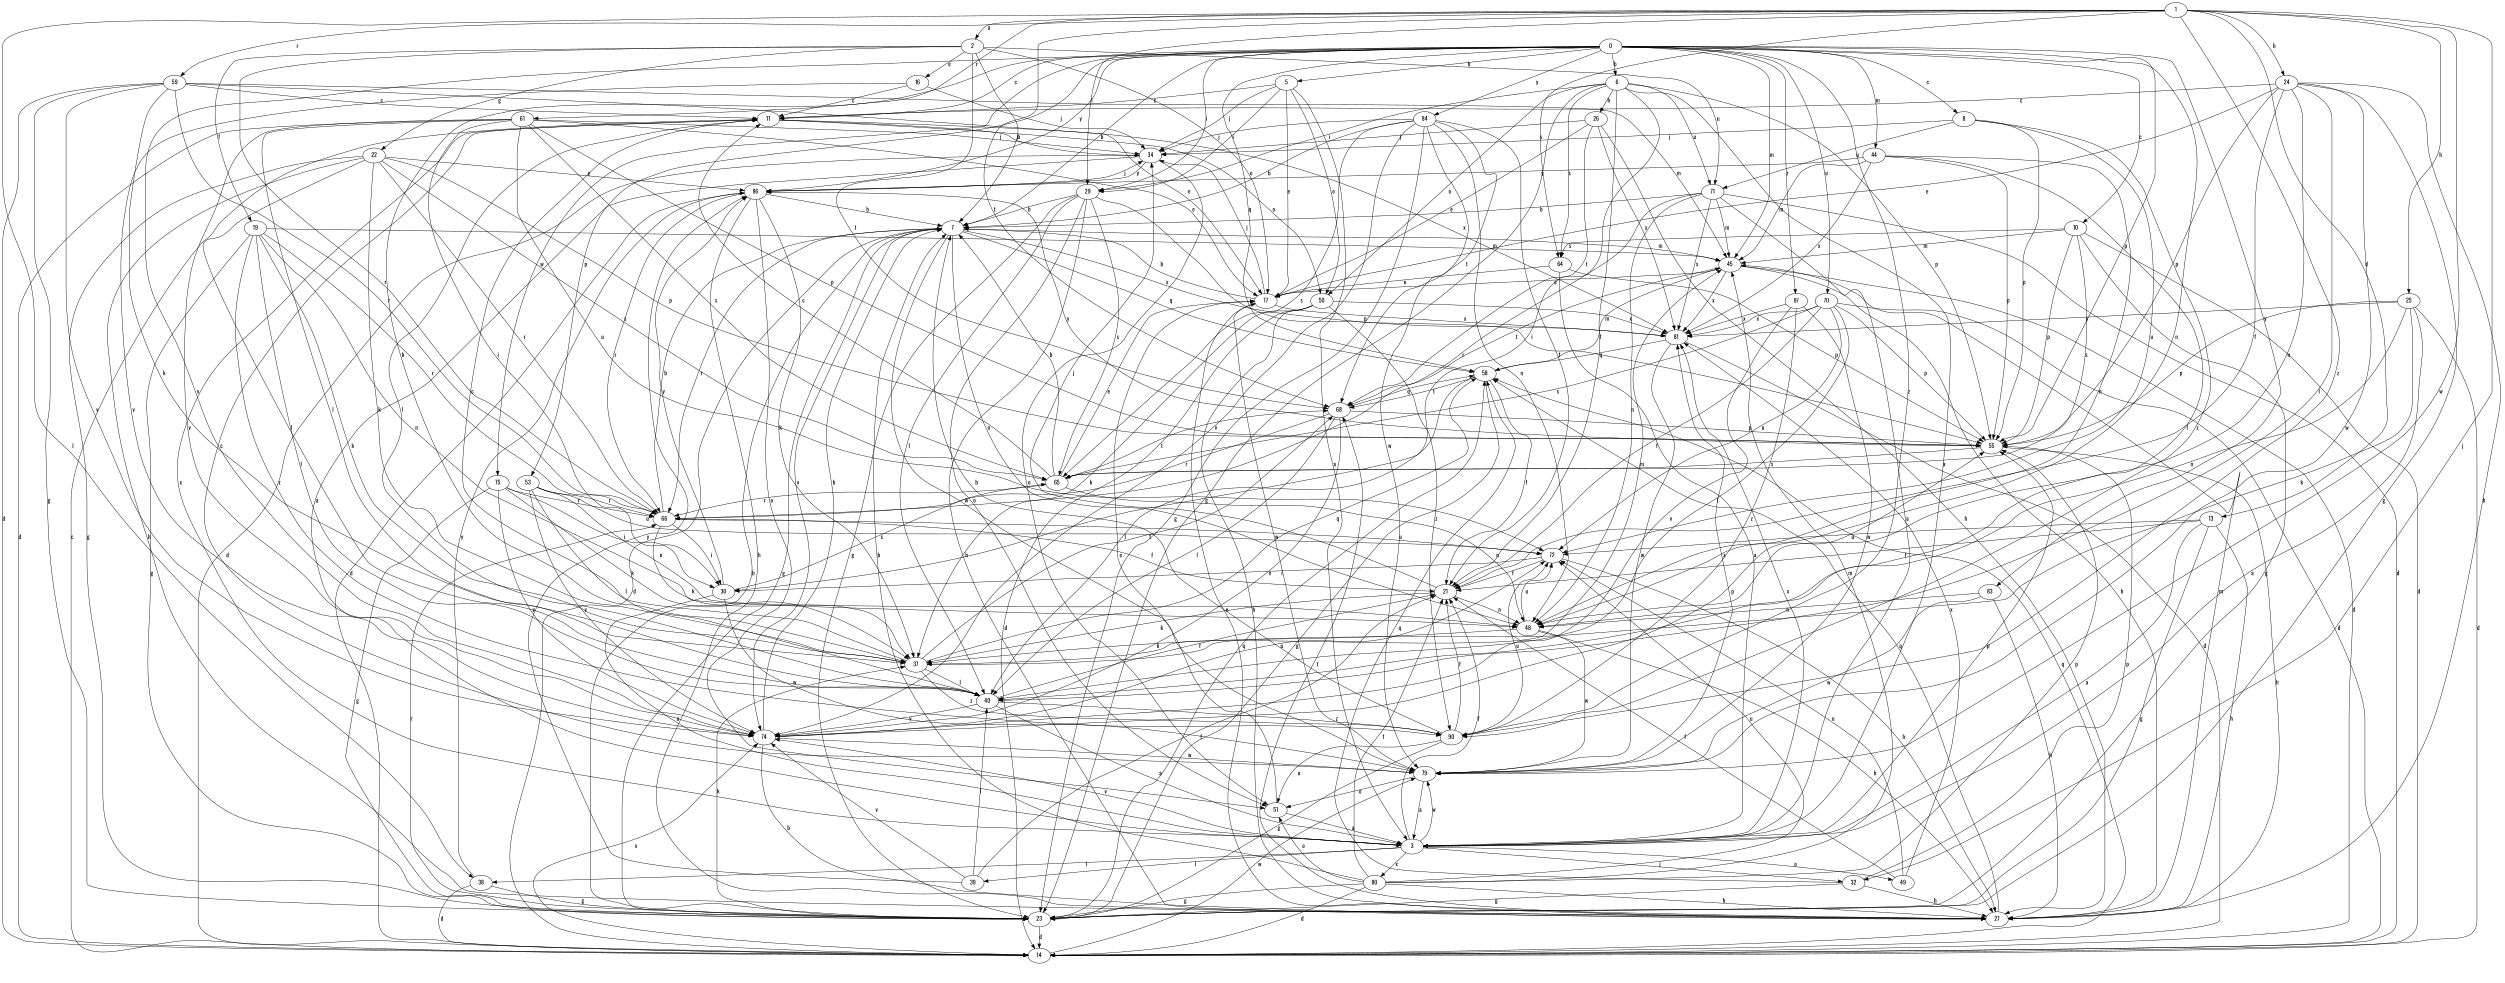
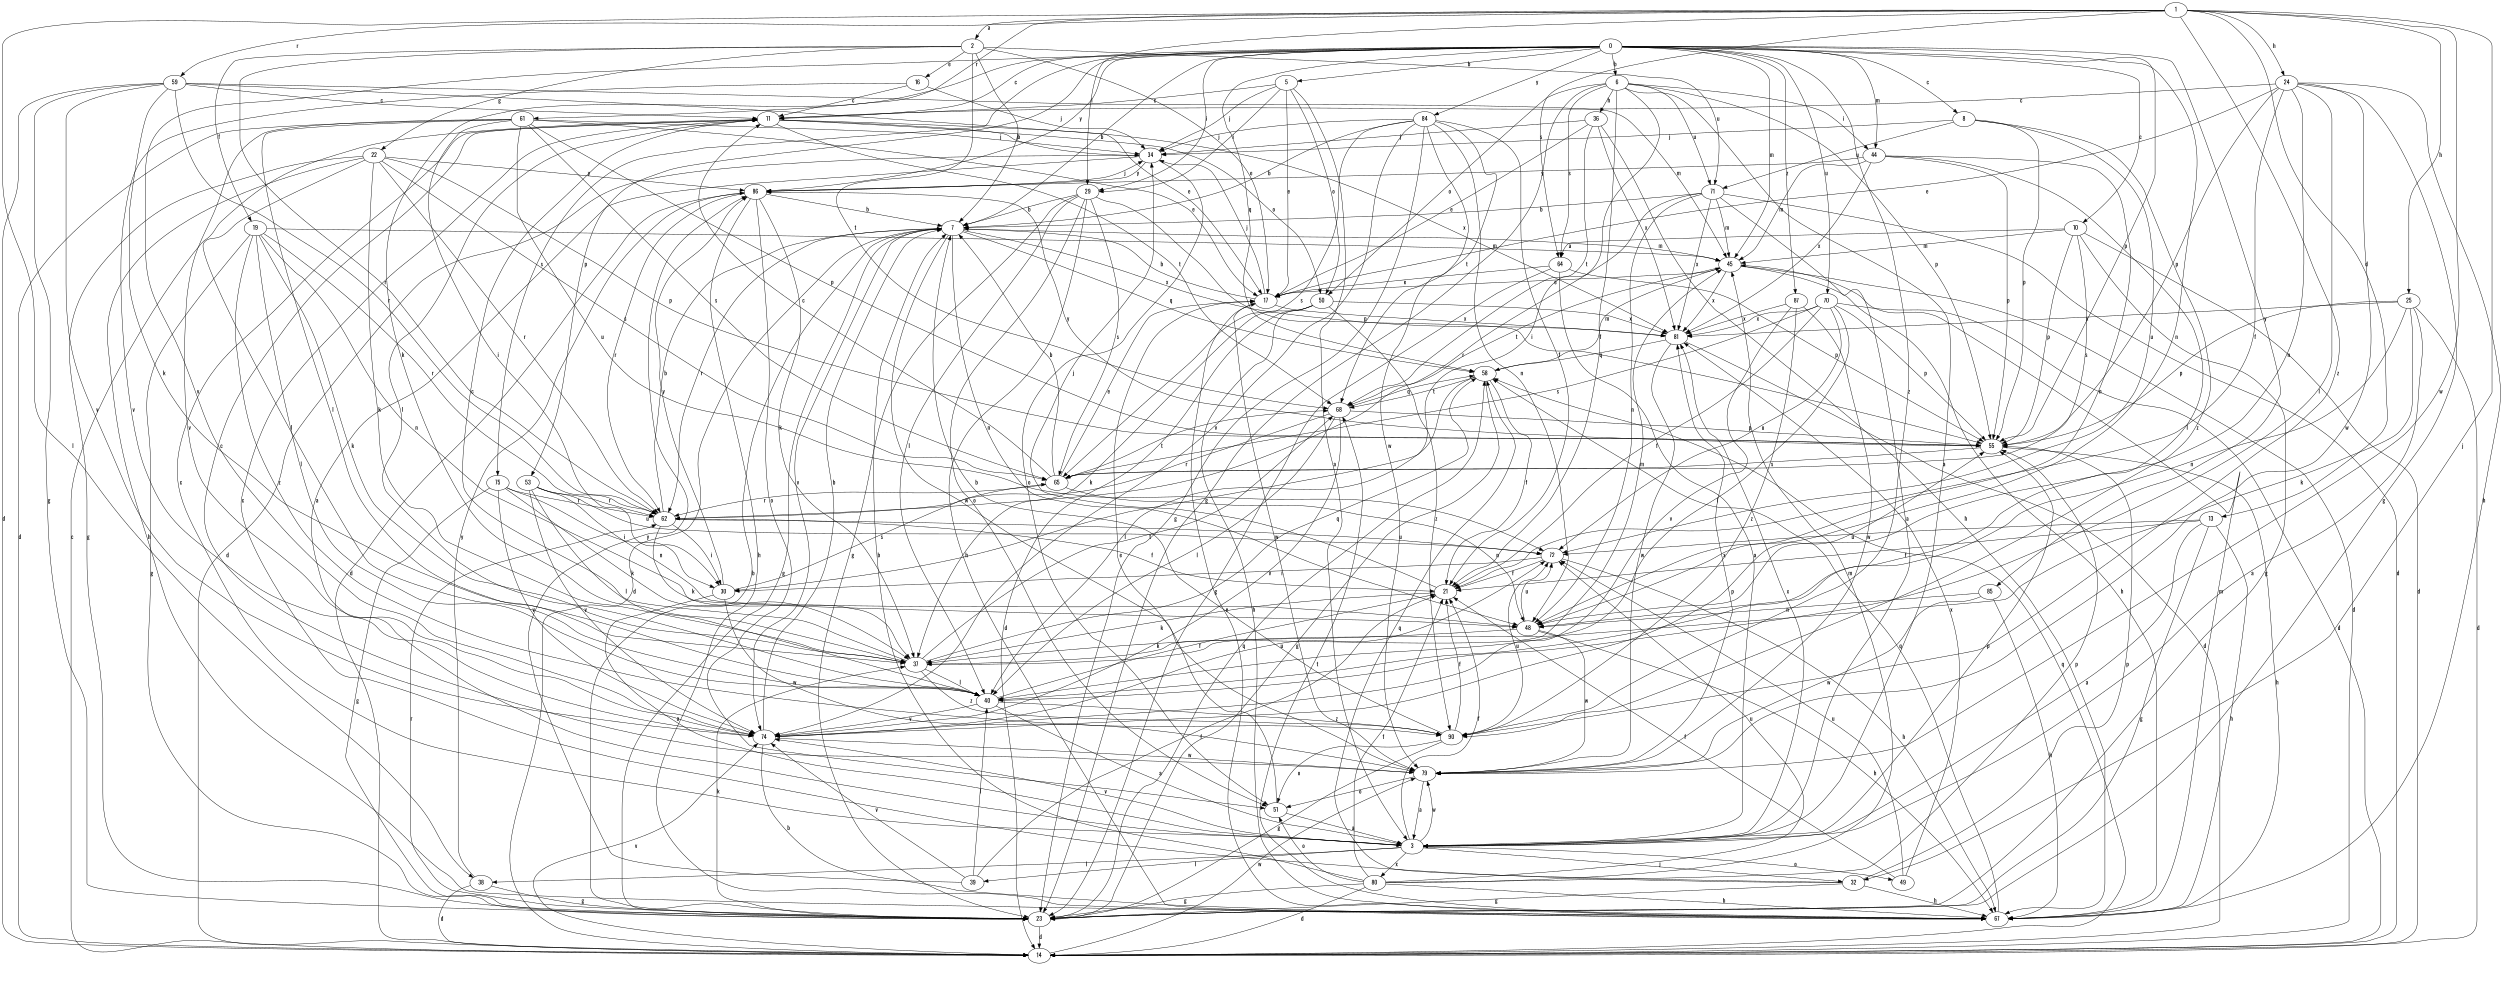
edge "1" -> "68": now "11" -> "68"
node "26": label "26" -> "36"
edge "6" -> "29": now "6" -> "44"
edge "10" -> "64": label "s" -> "a"
edge "0" -> "75": label "w" -> "s"
node "66": label "66" -> "62"
edge "64" -> "23": added, label "g"
node "83": label "83" -> "85"
edge "21" -> "48": removed, label "n"
edge "32" -> "11": added, label "c"
node "27": label "27" -> "67"
